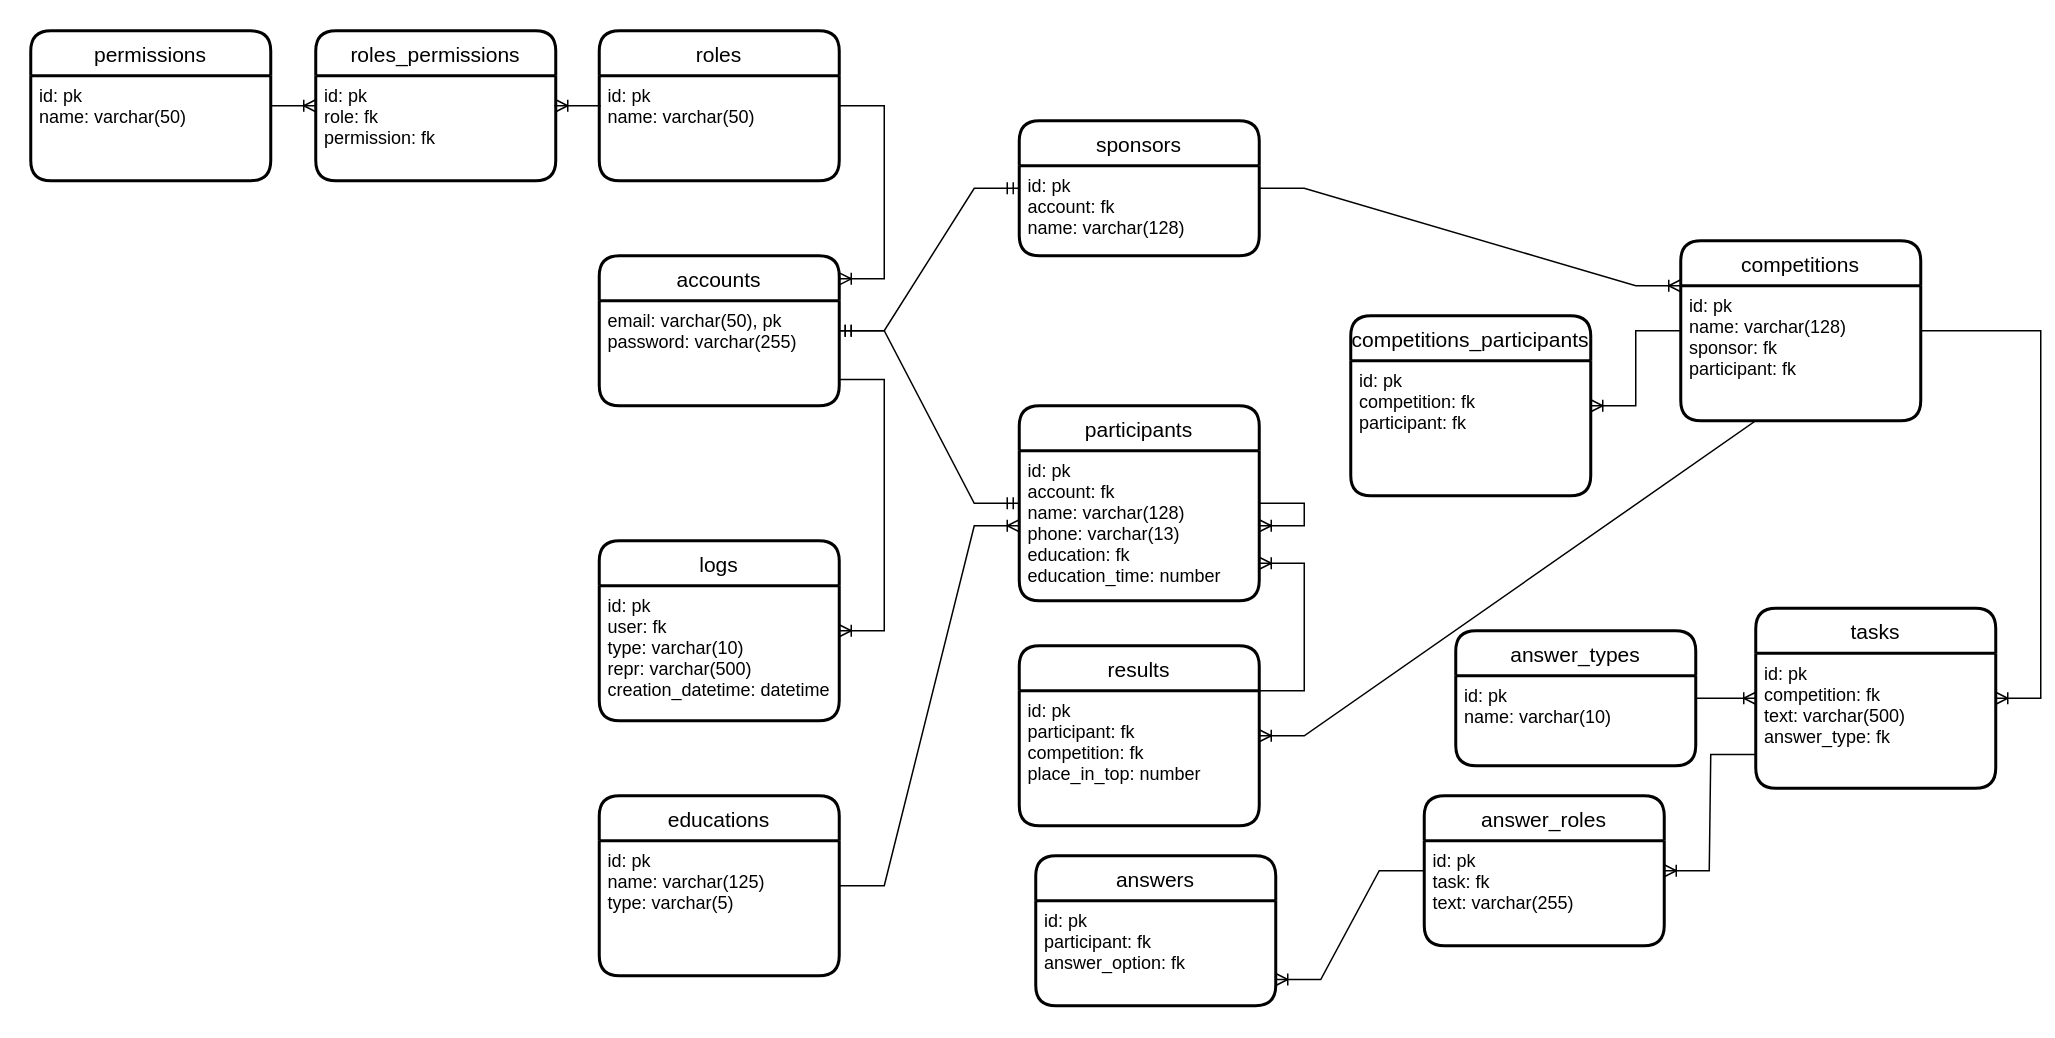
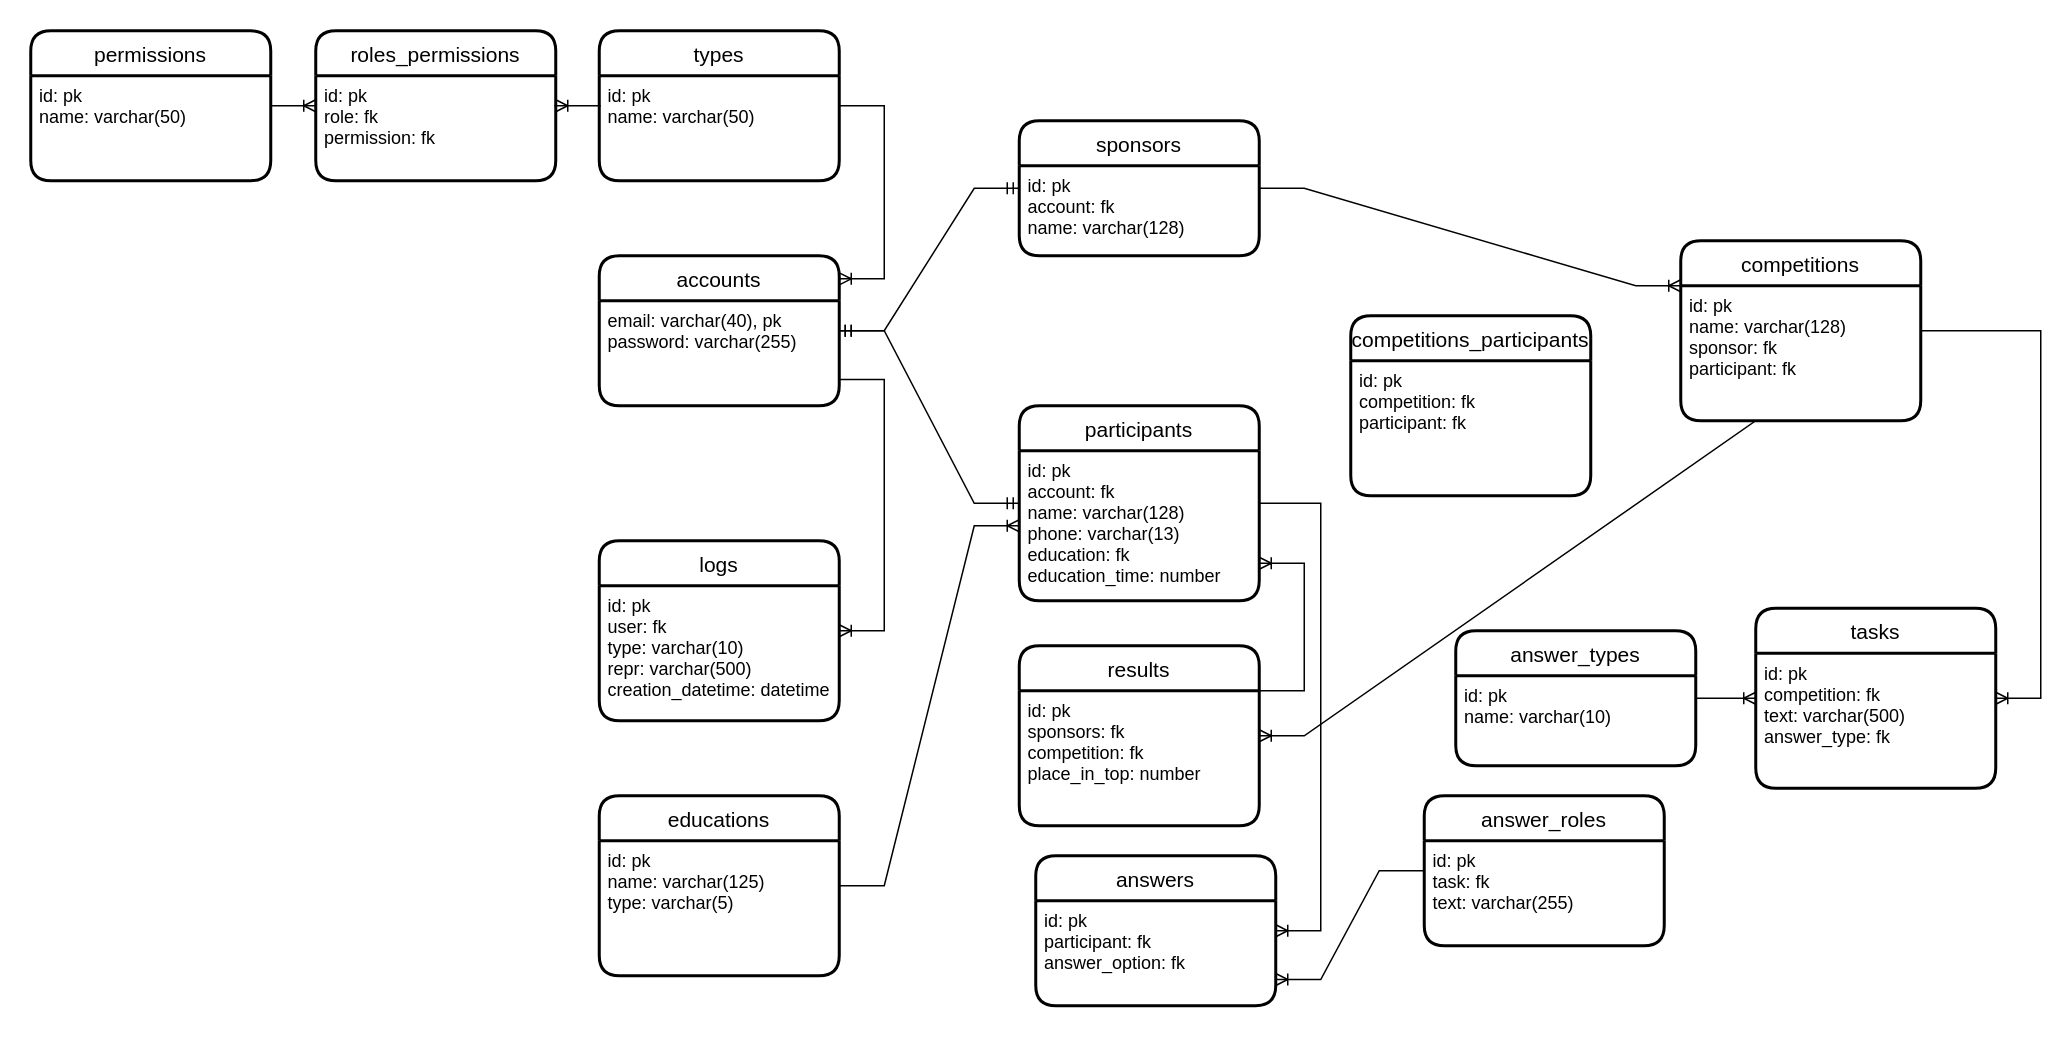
node "roles": label "roles" -> "types"
node "email: varchar(50), pk password: varchar(255)": label "email: varchar(50), pk password: varchar(255)" -> "email: varchar(40), pk password: varchar(255)"
edge "competitions" -> "competitions_participants": removed
edge "participants" -> "id: pk account: fk name: varchar(128) phone: varchar(13) education: fk education_time: number": now "participants" -> "answers"
node "id: pk participant: fk competition: fk place_in_top: number": label "id: pk participant: fk competition: fk place_in_top: number" -> "id: pk sponsors: fk competition: fk place_in_top: number"
edge "id: pk competition: fk text: varchar(500) answer_type: fk" -> "answer_roles": removed
